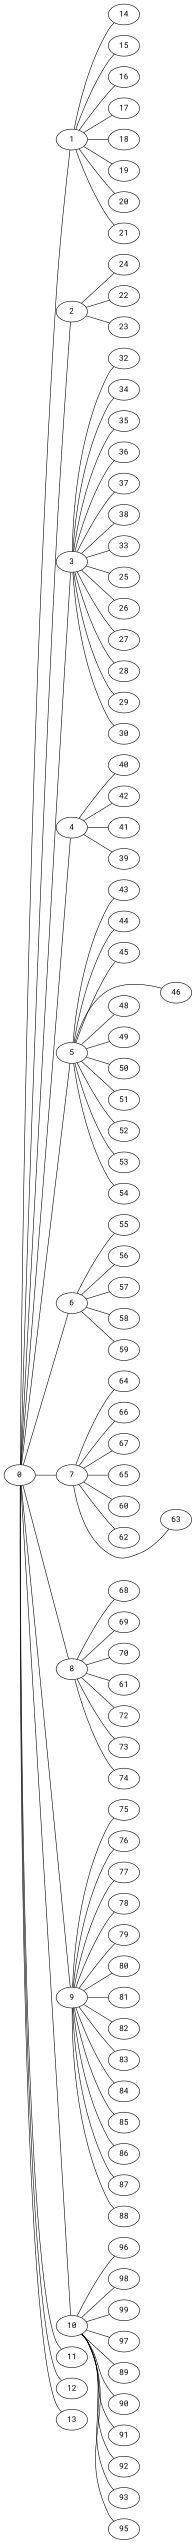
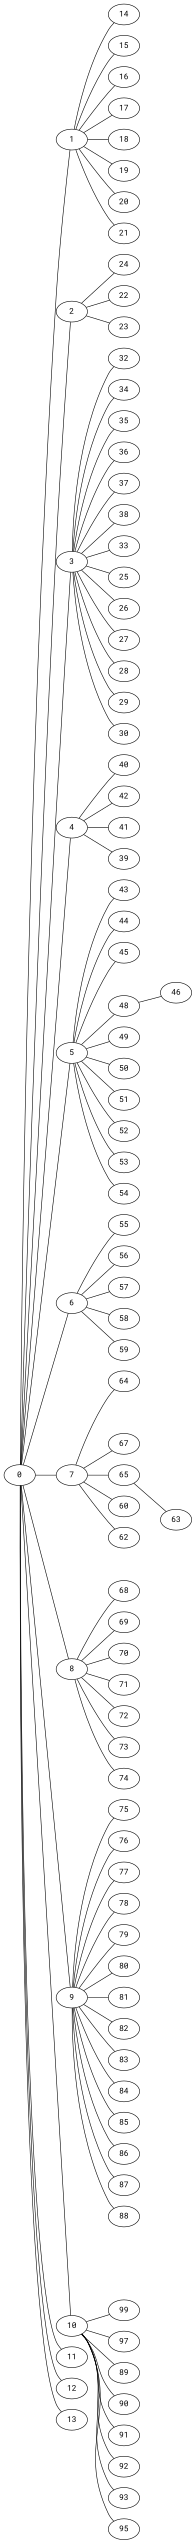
edge "46" -- "5": now "46" -- "48"
node "66": removed
edge "7" -- "63": now "65" -- "63"
node "61": label "61" -> "71"
node "96": removed
node "98": removed
